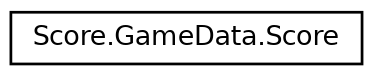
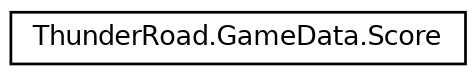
node "Score.GameData.Score": label "Score.GameData.Score" -> "ThunderRoad.GameData.Score"
